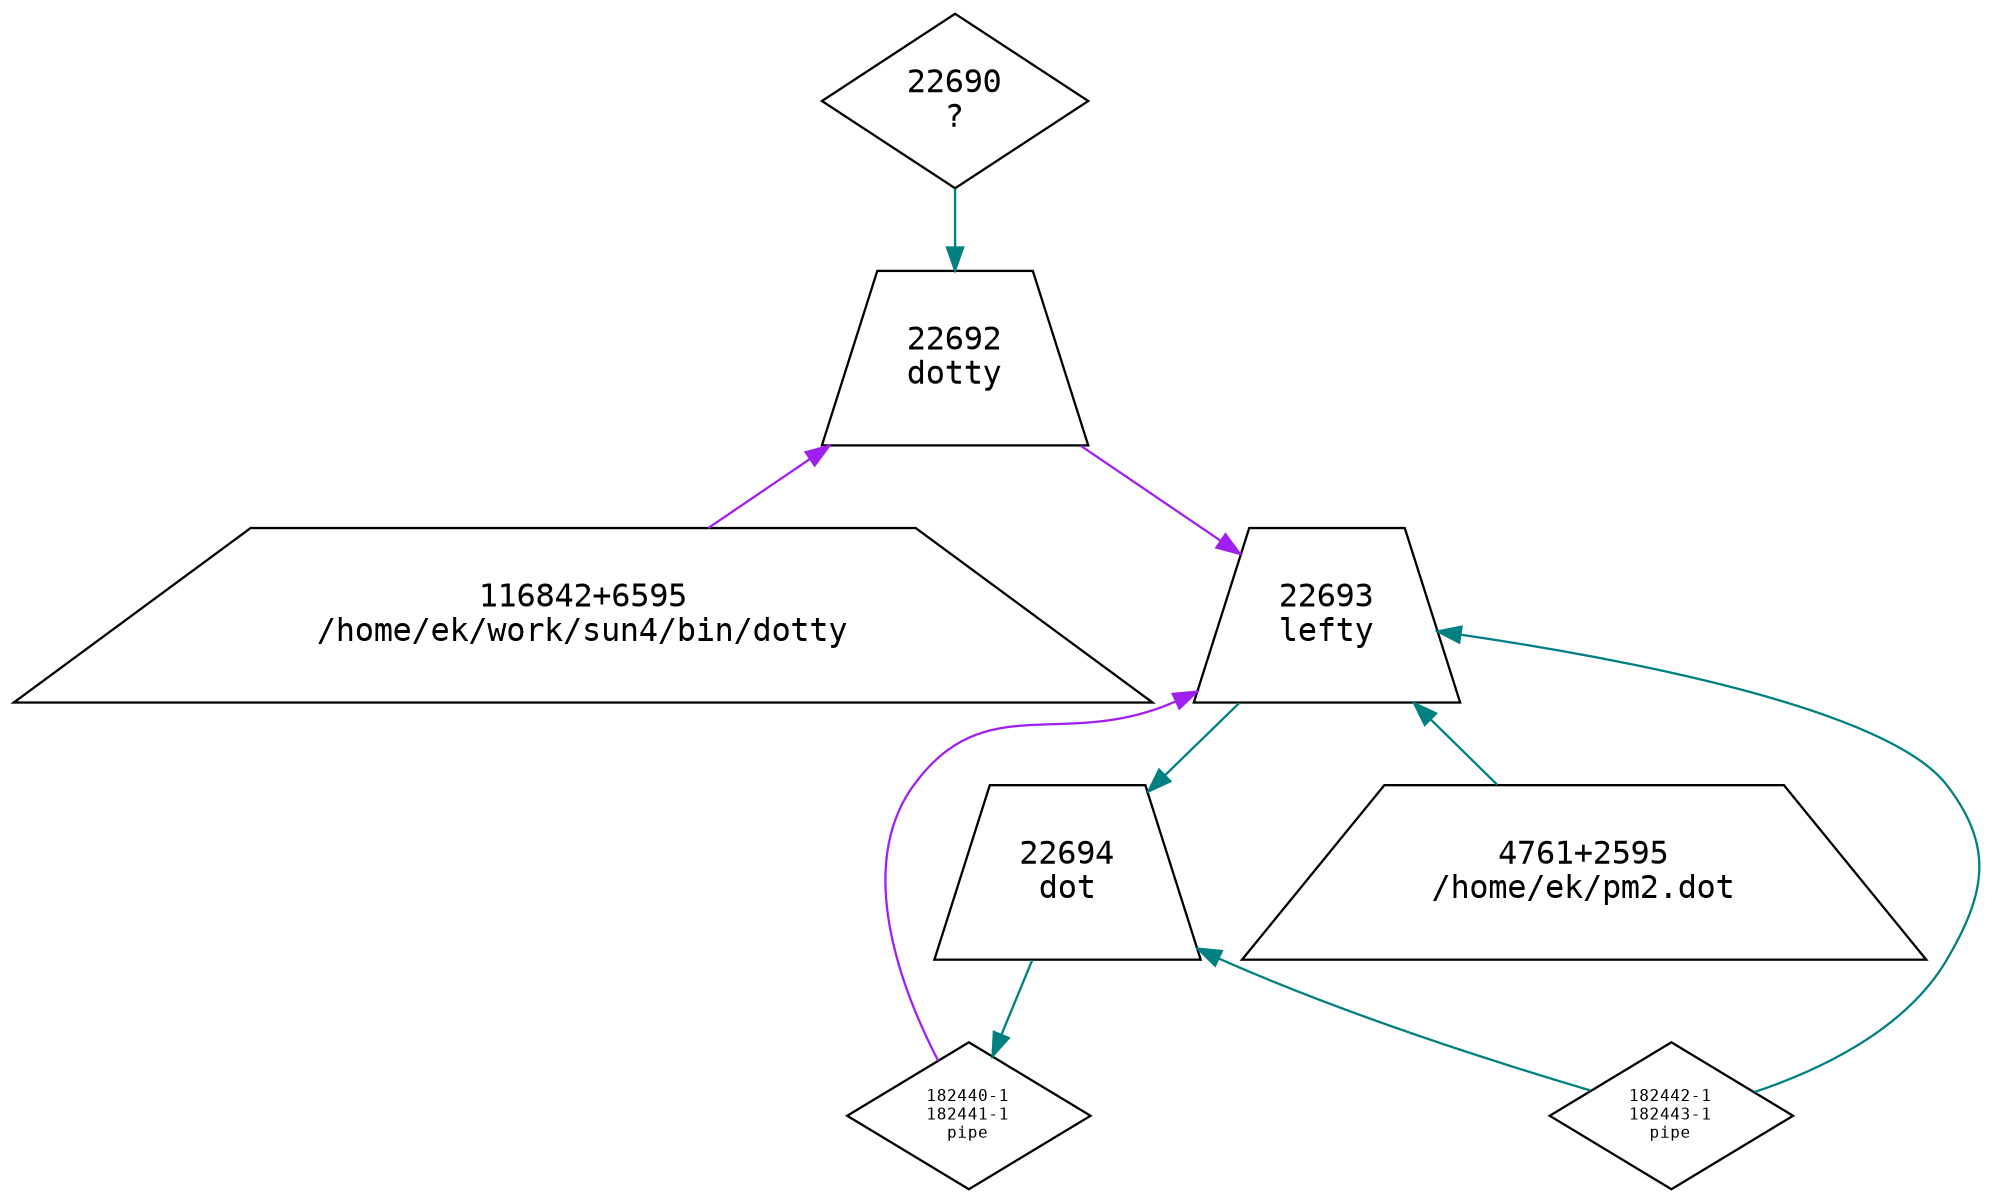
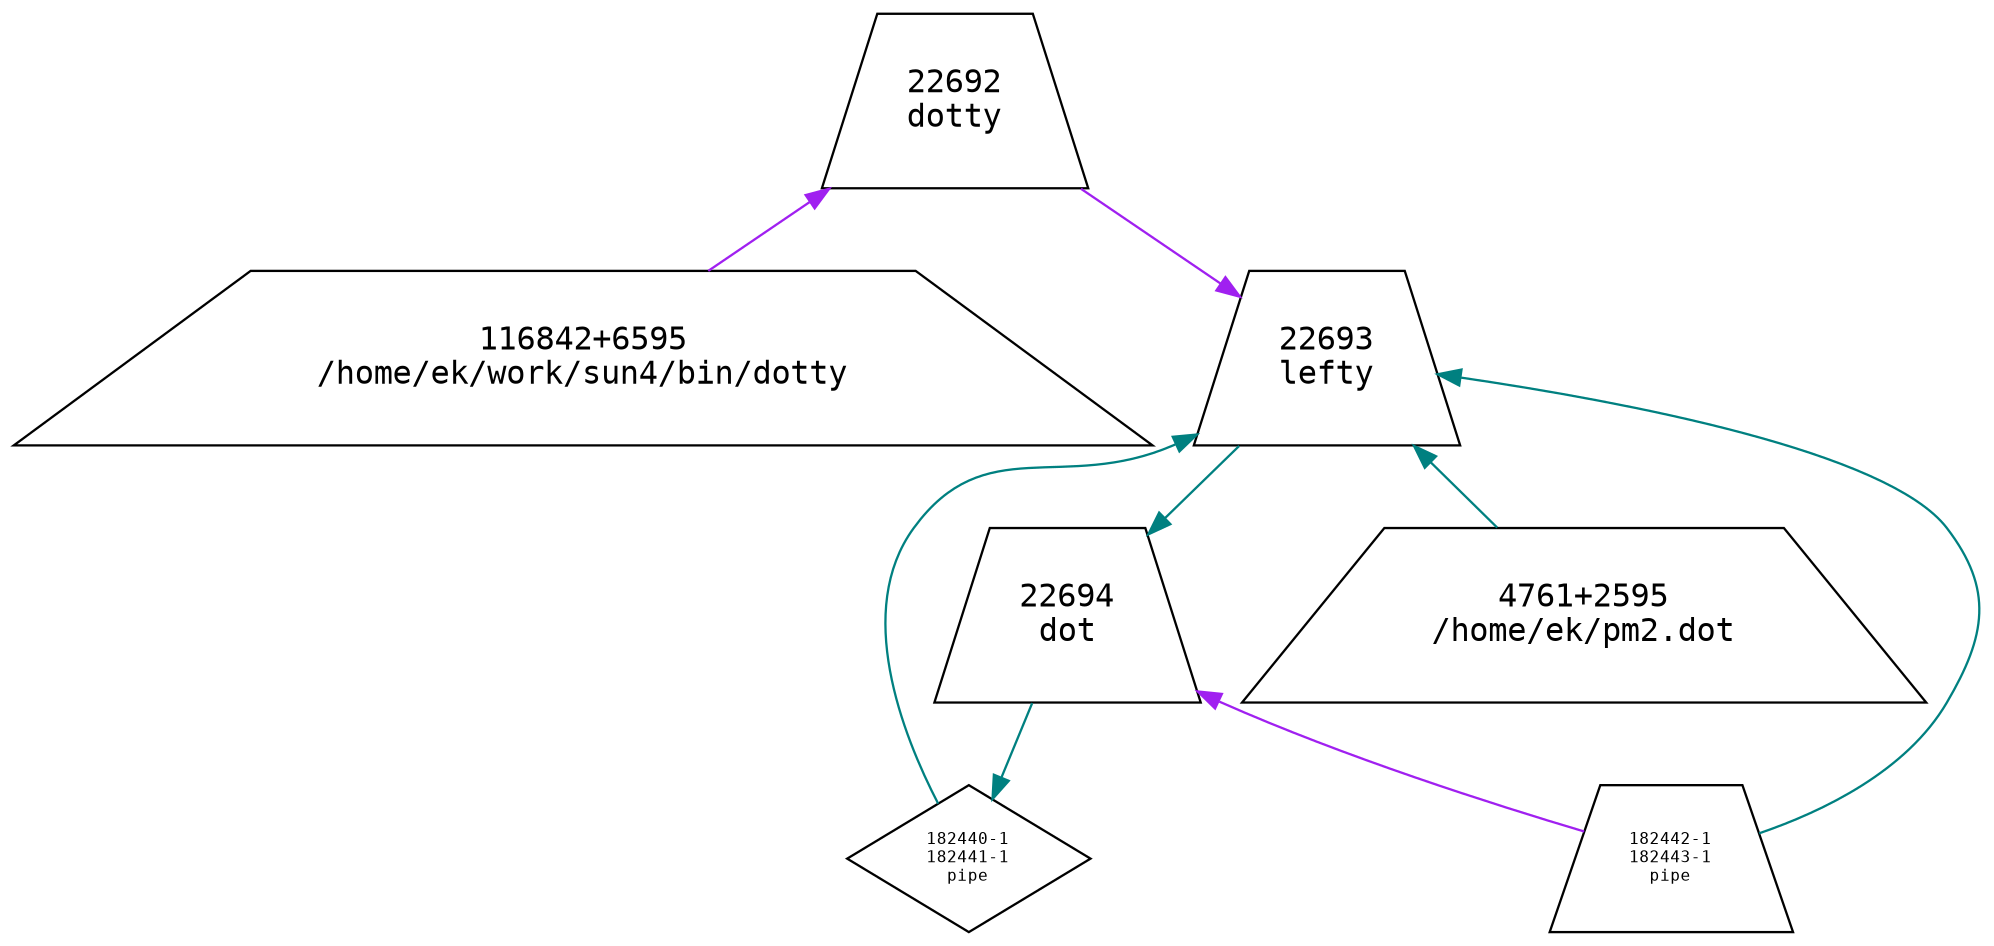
node "22690 ?": removed
edge "182440-1 182441-1 pipe" -> "22693 lefty": color purple -> teal
edge "182442-1 182443-1 pipe" -> "22694 dot": color teal -> purple
node "182442-1 182443-1 pipe": shape diamond -> trapezium
